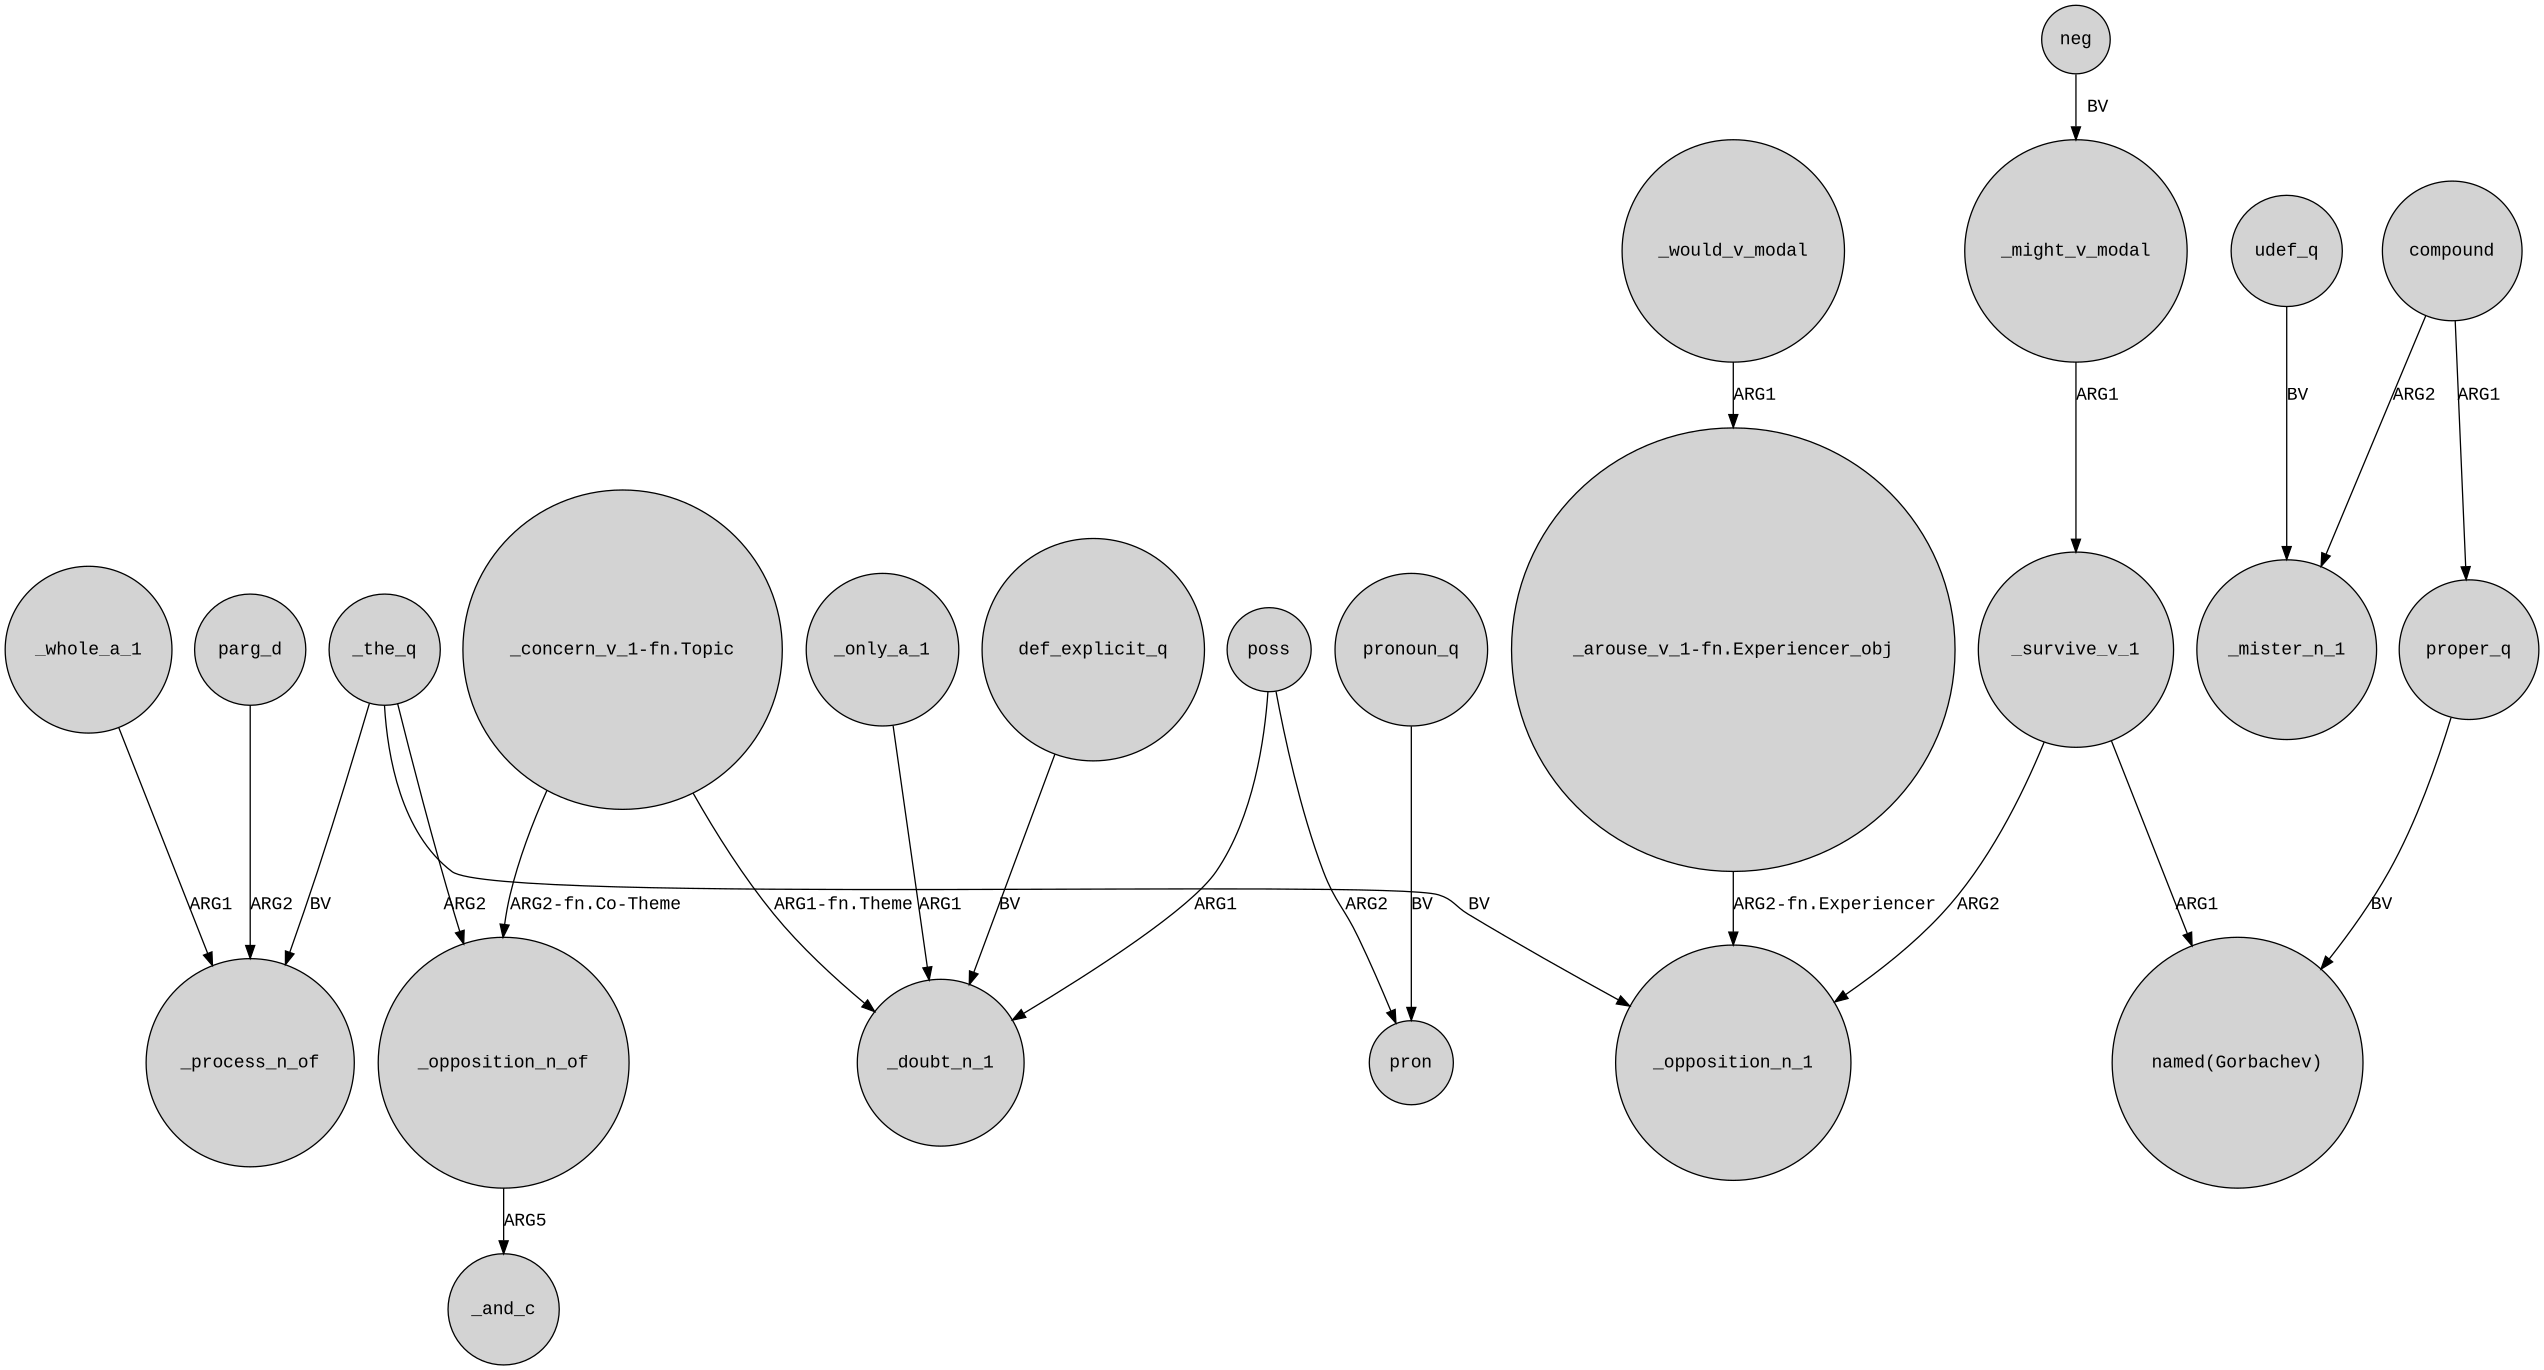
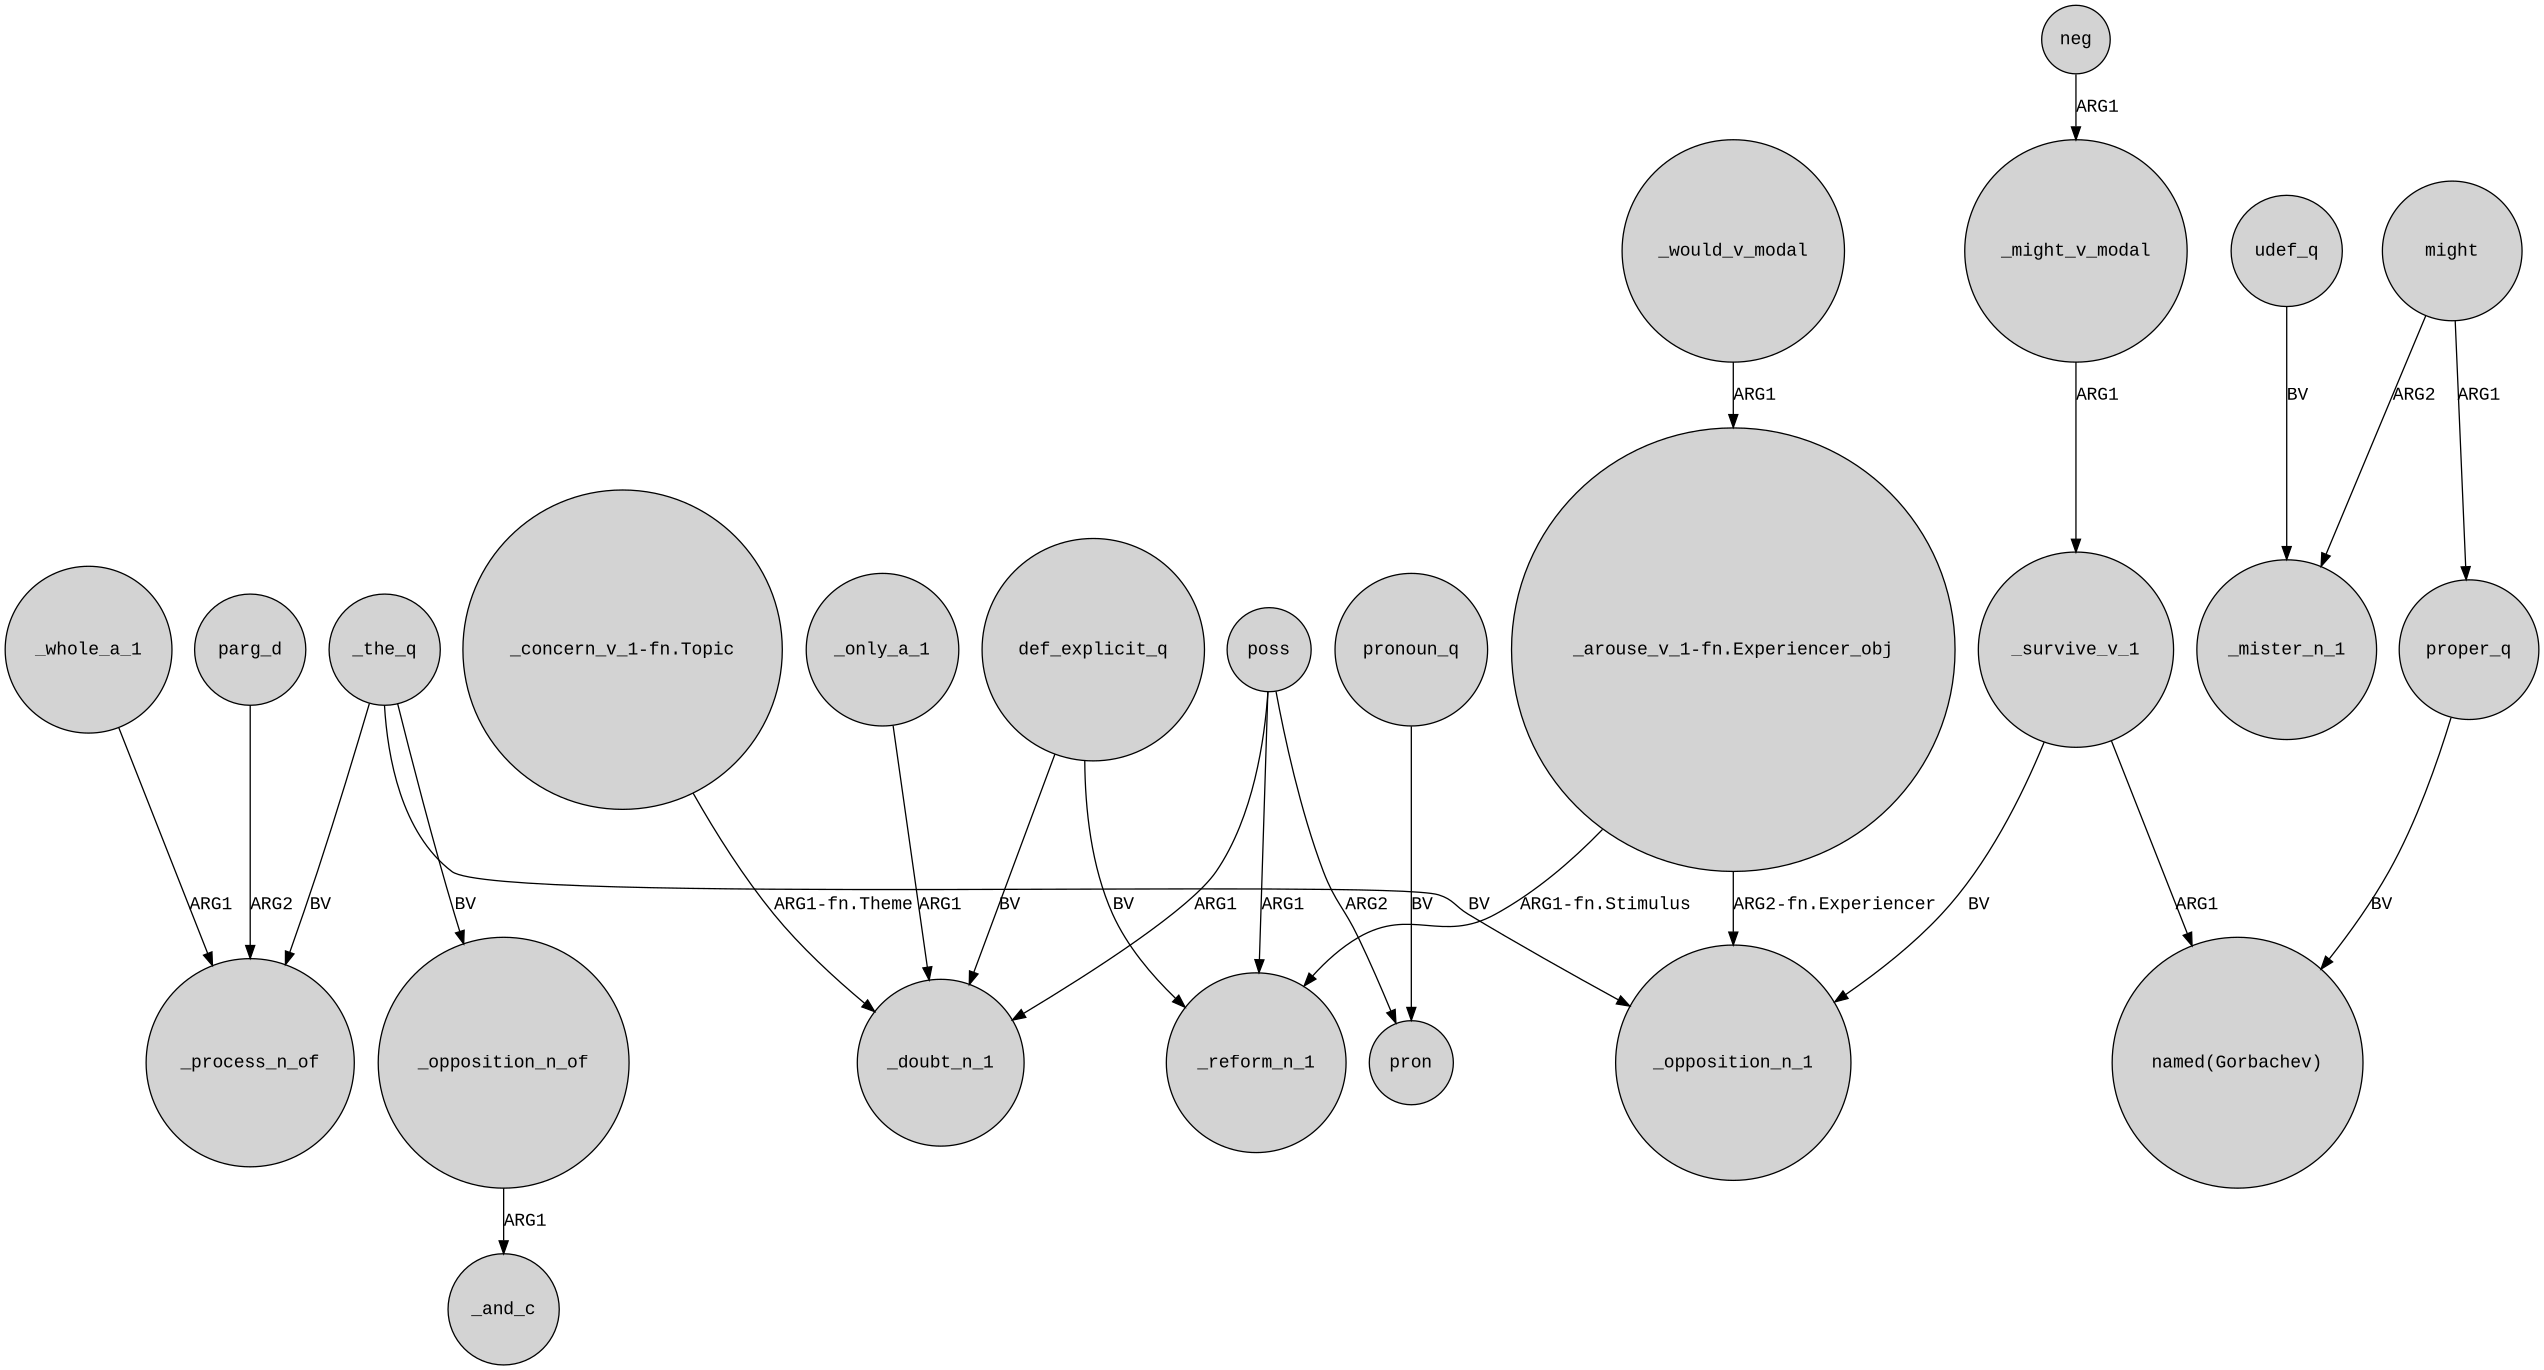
edge "neg" -> "_might_v_modal": label "BV" -> "ARG1"
node "compound": label "compound" -> "might"
edge "_concern_v_1-fn.Topic" -> "_opposition_n_of": removed, label "ARG2-fn.Co-Theme"
edge "_the_q" -> "_opposition_n_of": label "ARG2" -> "BV"
edge "_survive_v_1" -> "_opposition_n_1": label "ARG2" -> "BV"
node "_reform_n_1": added
edge "_opposition_n_of" -> "_and_c": label "ARG5" -> "ARG1"
